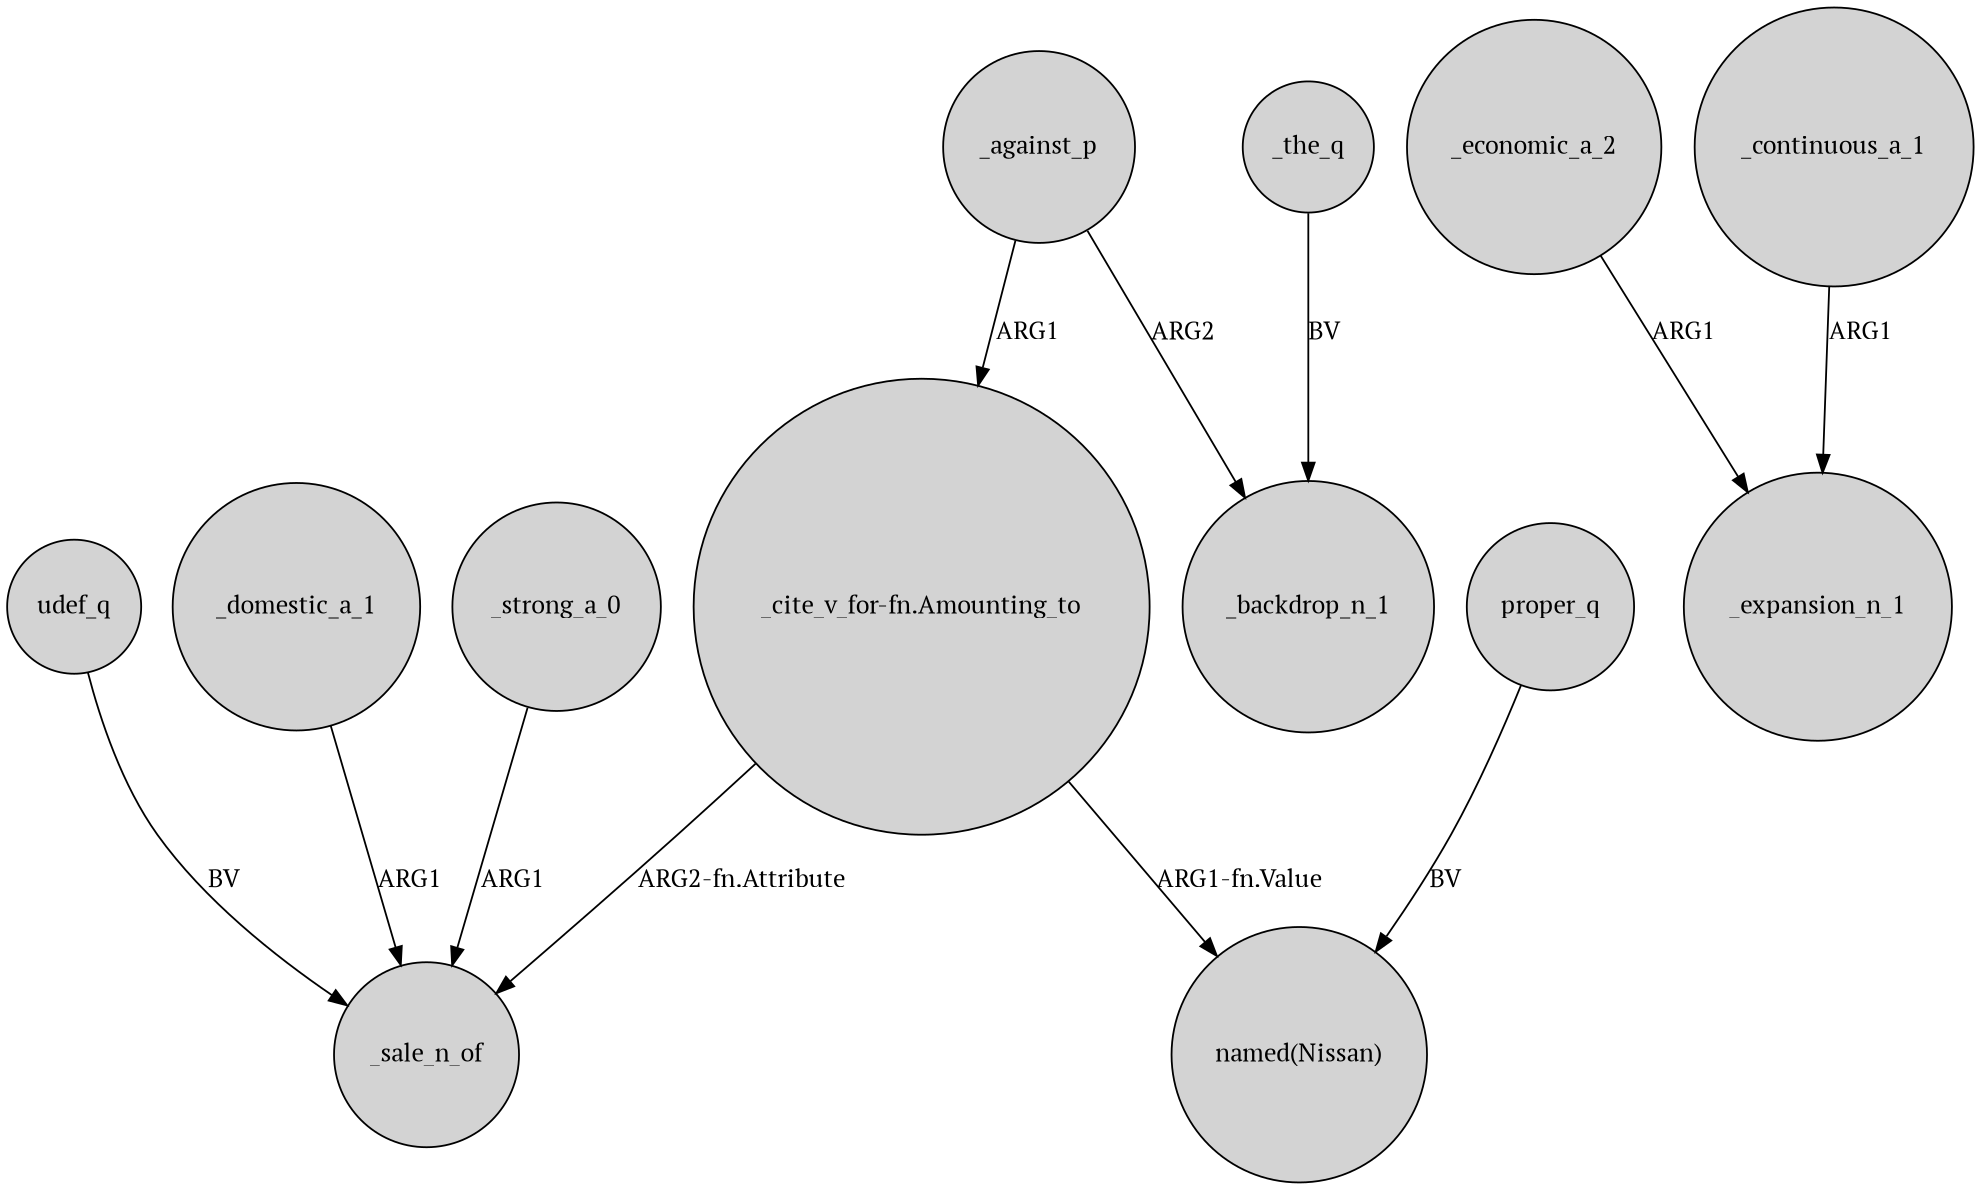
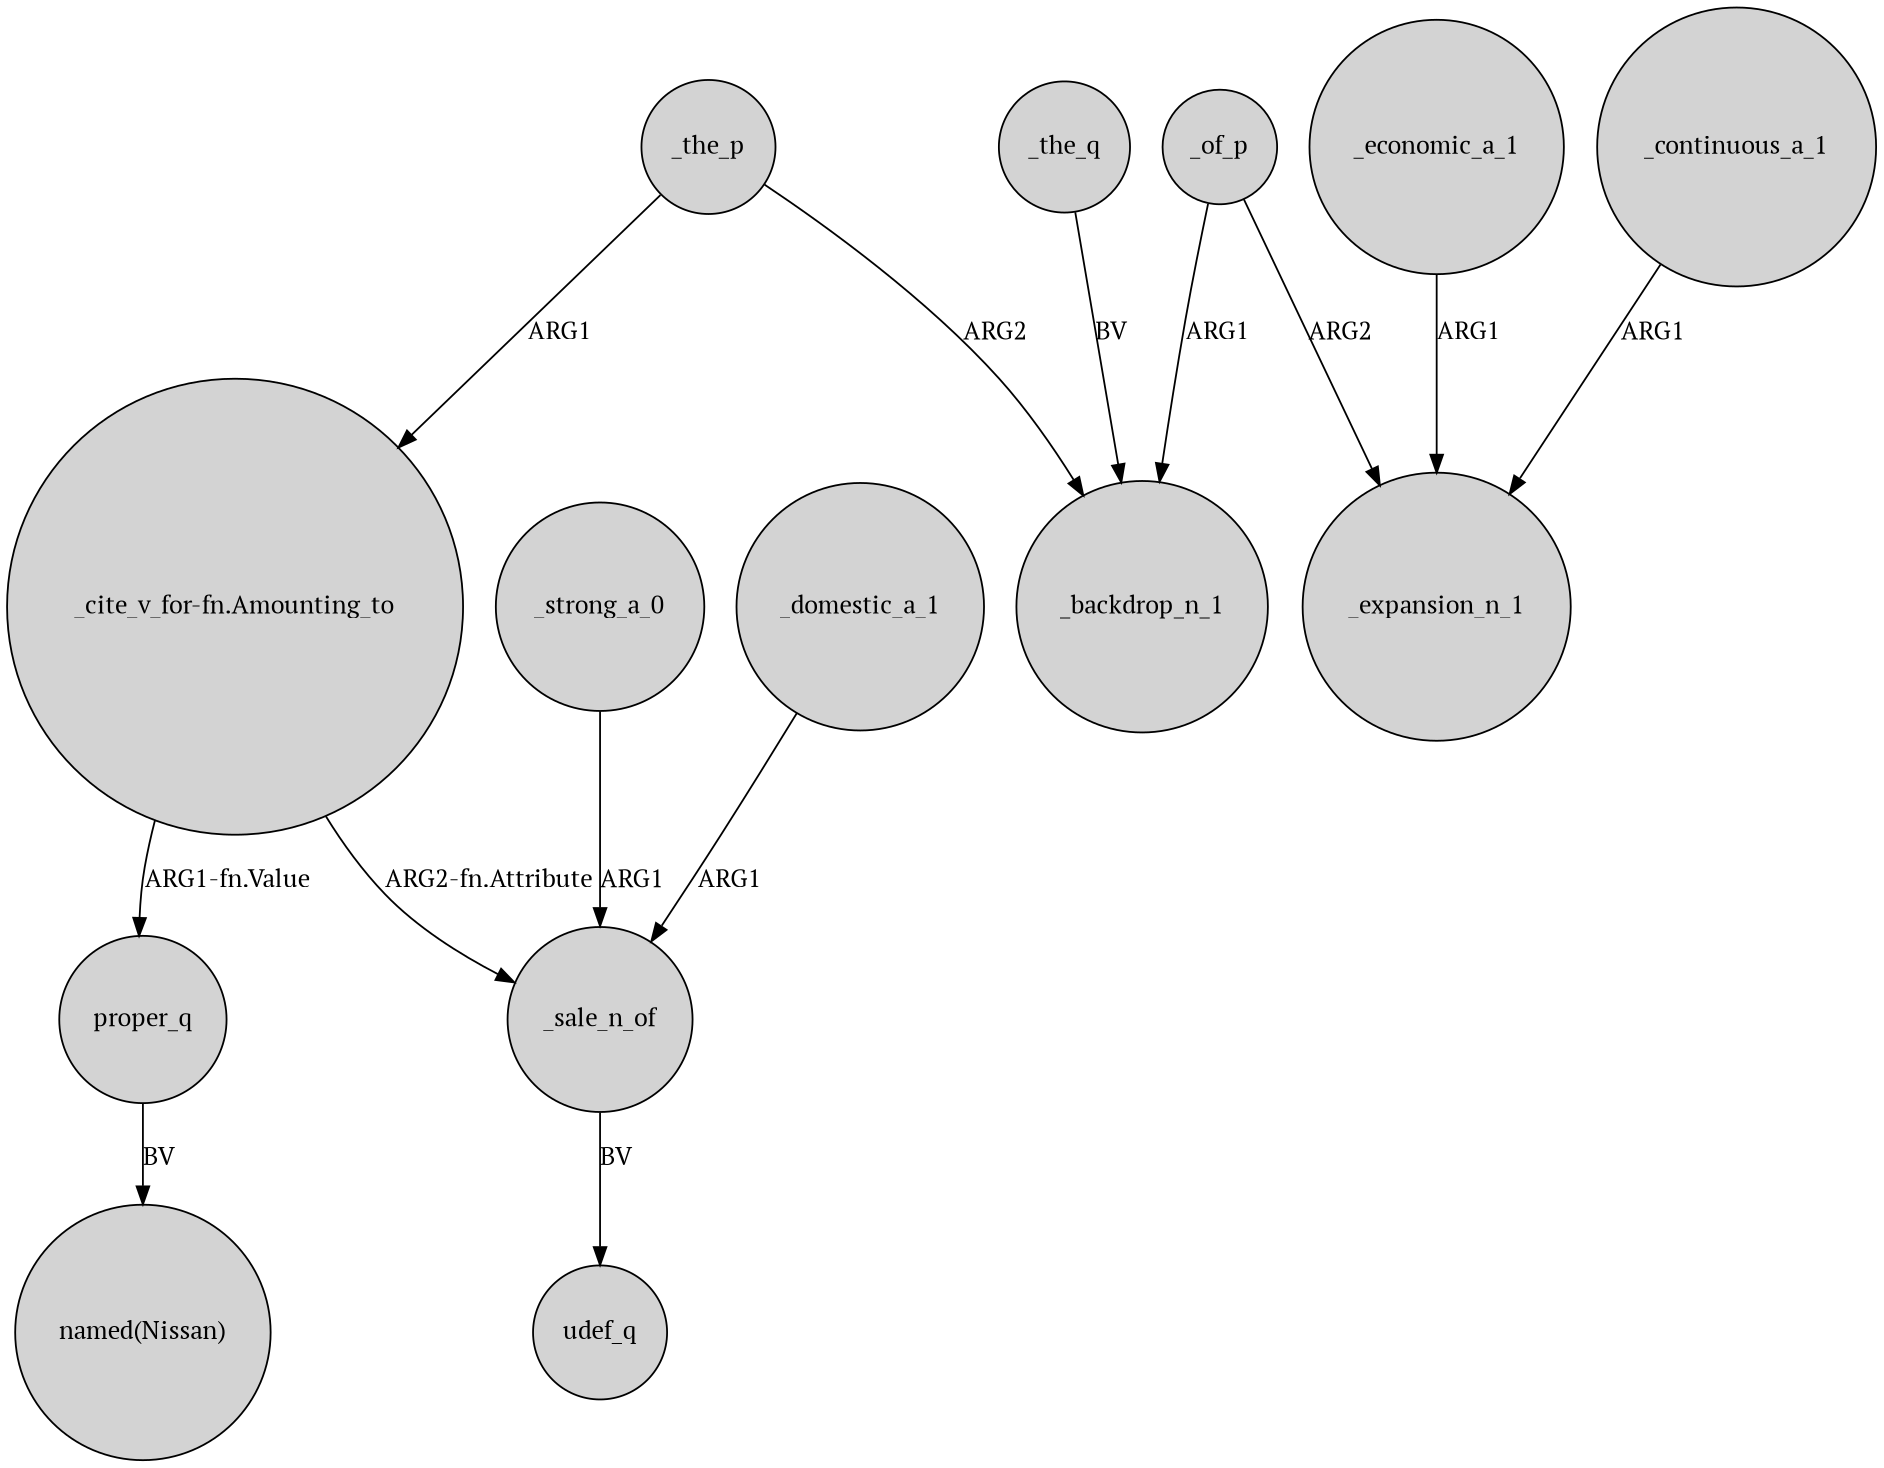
node "_against_p": label "_against_p" -> "_the_p"
node "_of_p": added
node "_economic_a_2": label "_economic_a_2" -> "_economic_a_1"
edge "udef_q" -> "_sale_n_of": reversed
edge "_cite_v_for-fn.Amounting_to" -> "named(Nissan)": now "_cite_v_for-fn.Amounting_to" -> "proper_q"
